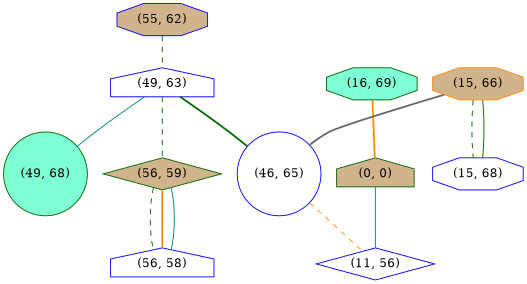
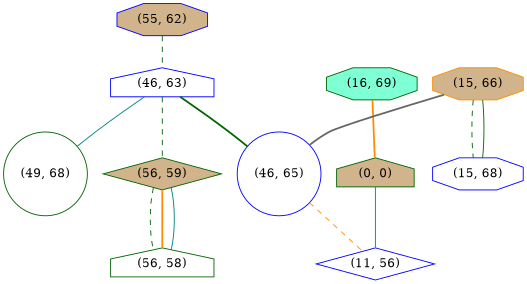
node "(49, 63)": label "(49, 63)" -> "(46, 63)"
node "(49, 68)": fillcolor aquamarine -> white
node "(56, 58)": color blue -> darkgreen
